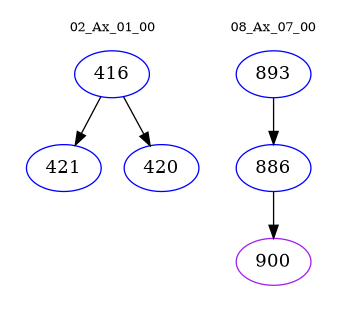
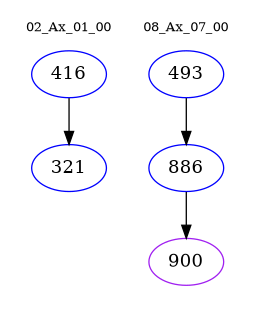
node "893": label "893" -> "493"
node "421": label "421" -> "321"
node "420": removed
